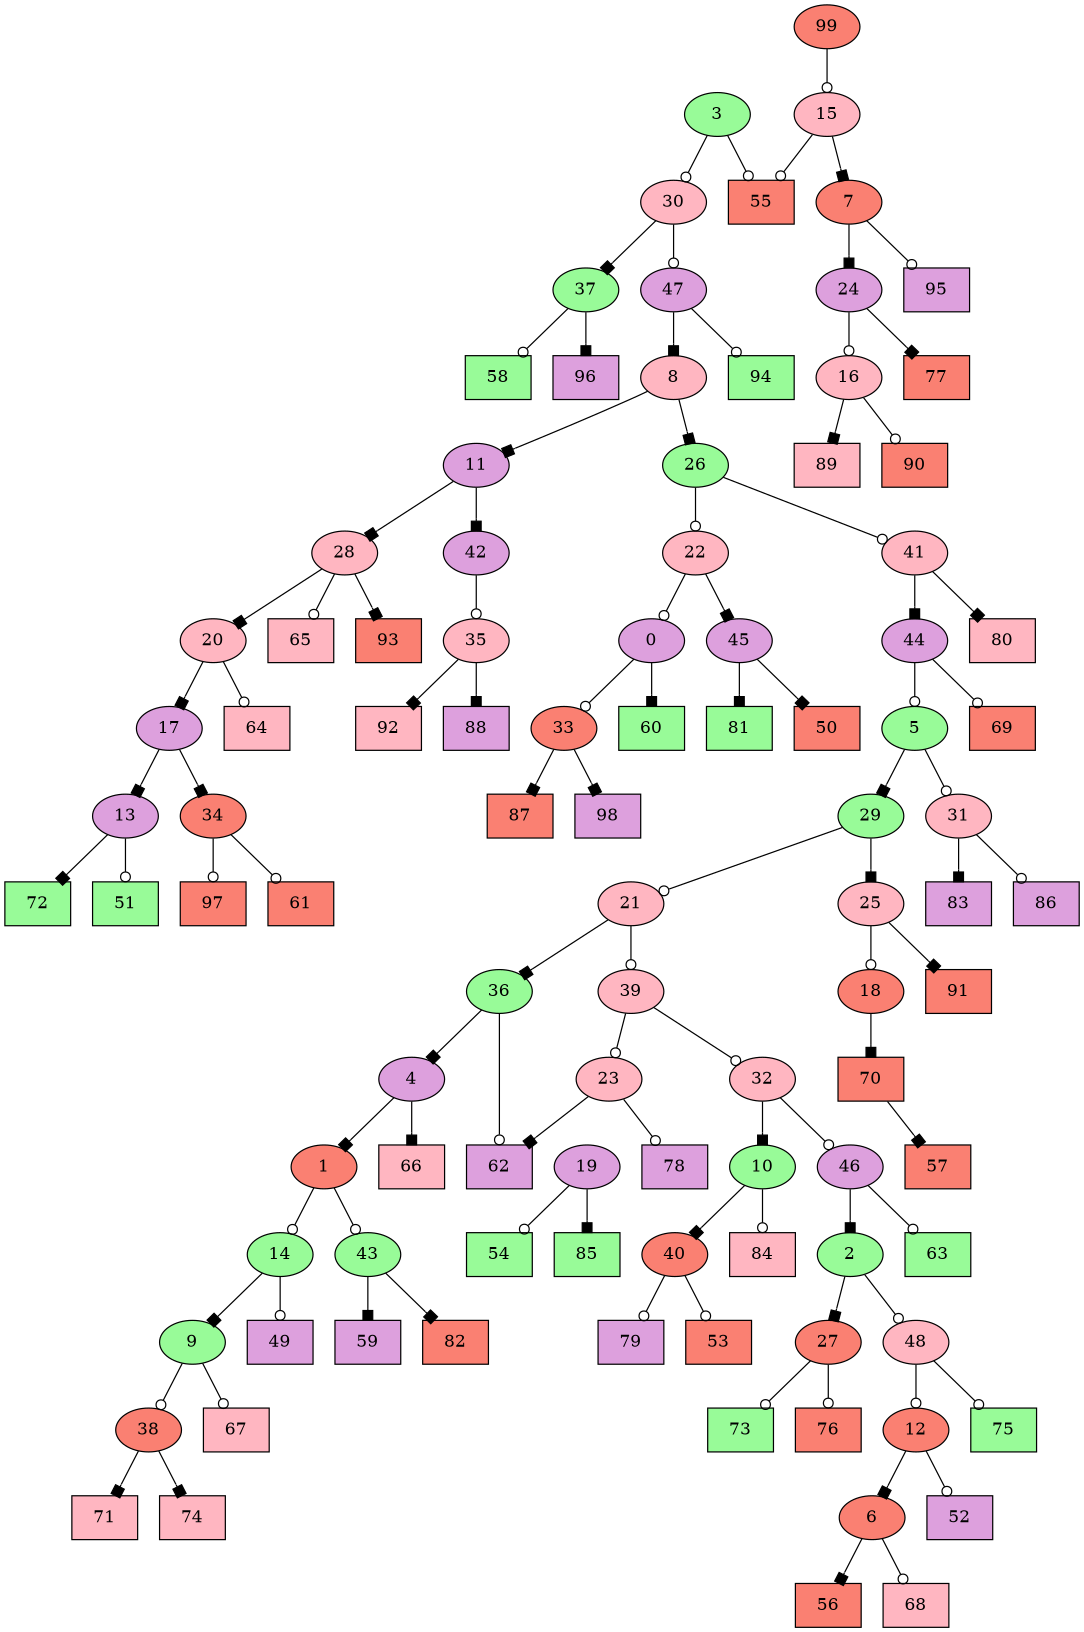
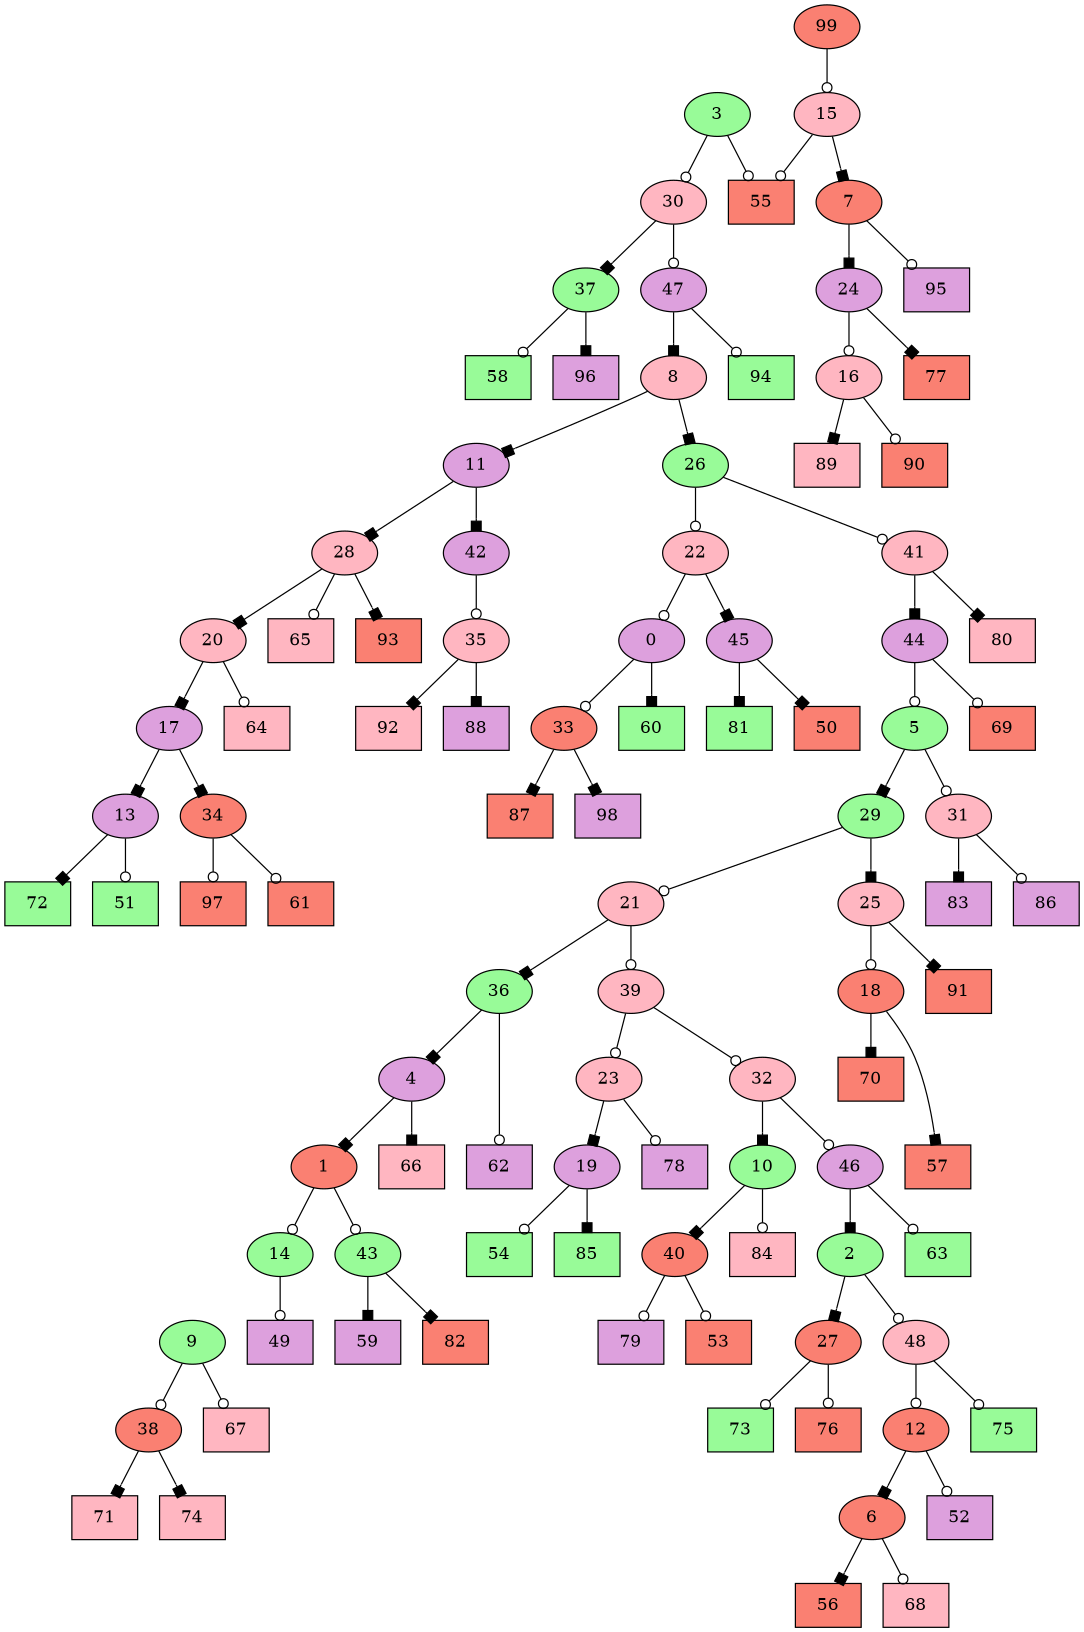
edge "23" -> "62": now "23" -> "19"
edge "70" -> "57": now "18" -> "57"
edge "14" -> "9": removed
